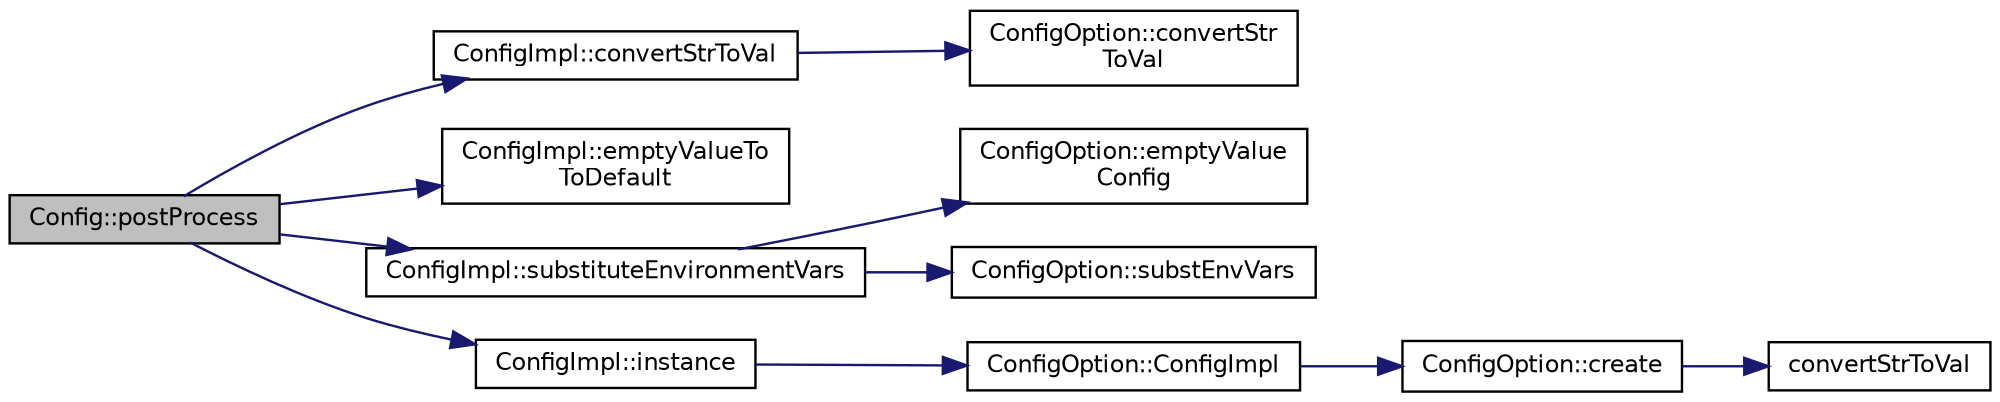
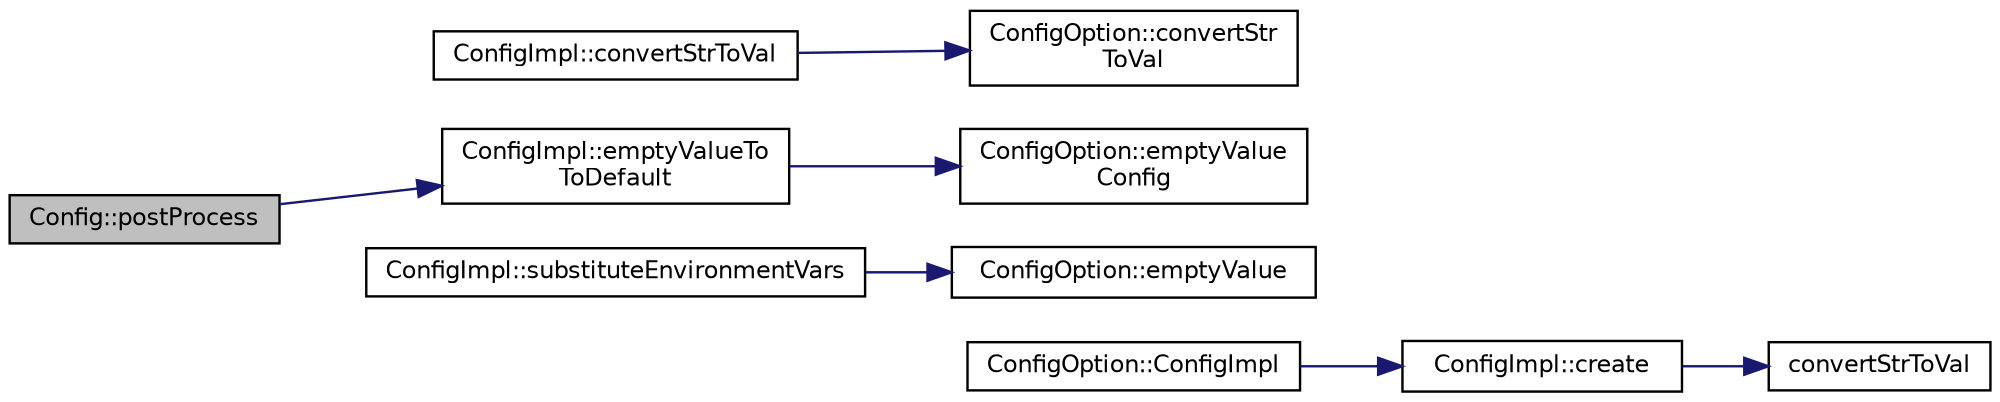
edge "Config::postProcess" -> "ConfigImpl::convertStrToVal": removed
edge "ConfigImpl::substituteEnvironmentVars" -> "ConfigOption::emptyValue Config": now "ConfigImpl::emptyValueTo ToDefault" -> "ConfigOption::emptyValue Config"
edge "Config::postProcess" -> "ConfigImpl::substituteEnvironmentVars": removed
node "ConfigOption::substEnvVars": label "ConfigOption::substEnvVars" -> "ConfigOption::emptyValue"
node "ConfigImpl::instance": removed
node "ConfigOption::create": label "ConfigOption::create" -> "ConfigImpl::create"
